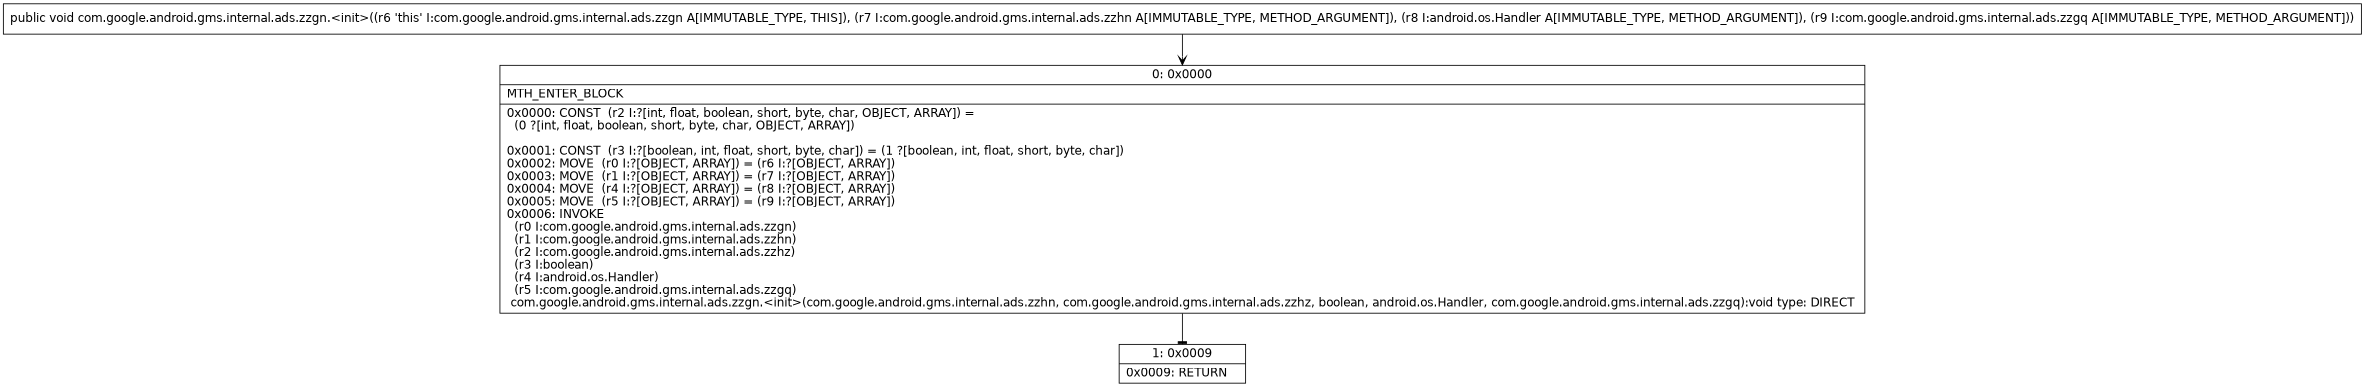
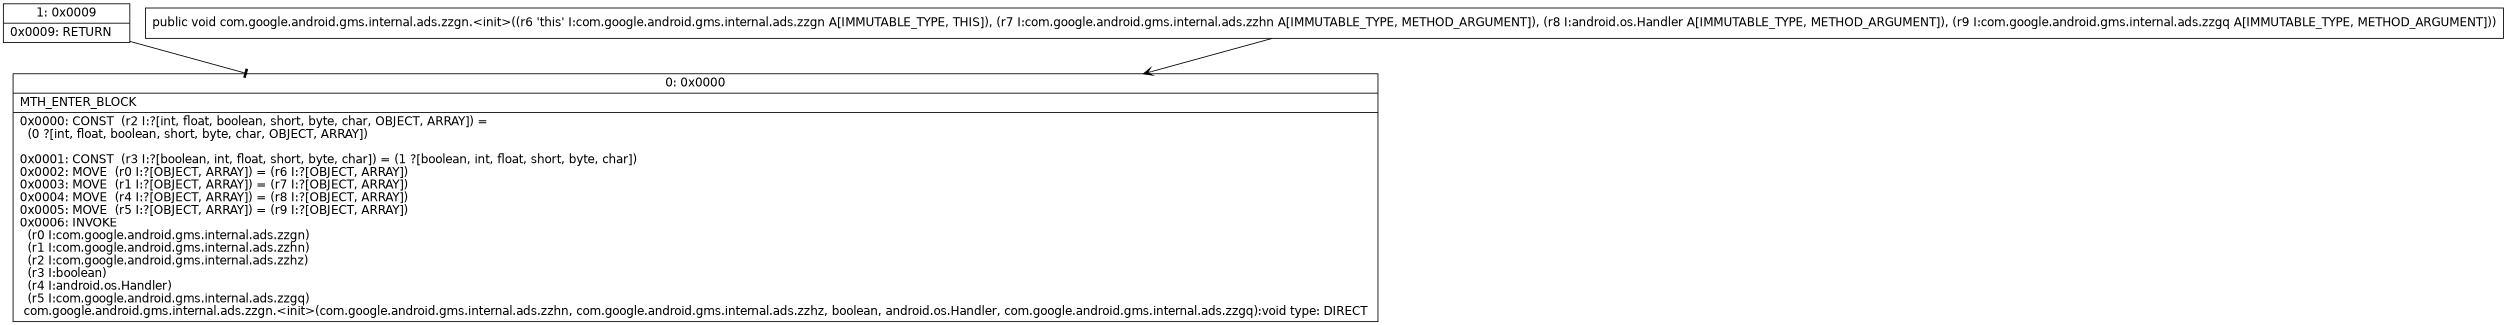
edge "0: 0x0000" -> "1: 0x0009": reversed
